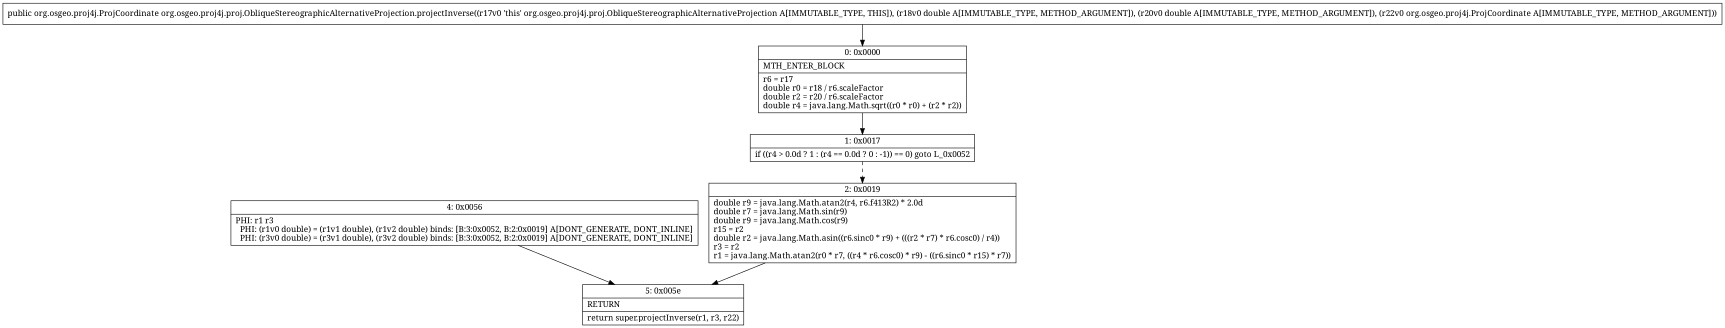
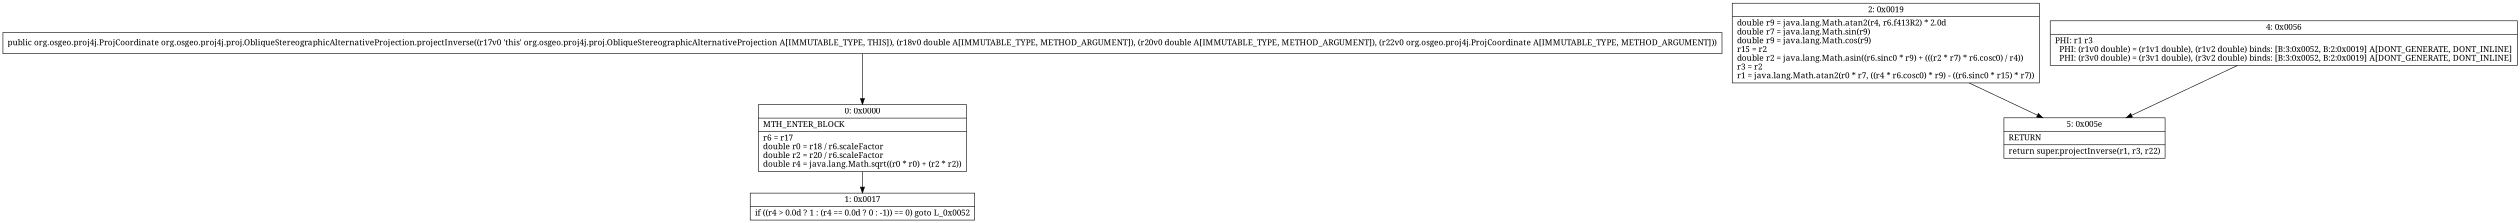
edge "1: 0x0017" -> "2: 0x0019": removed
